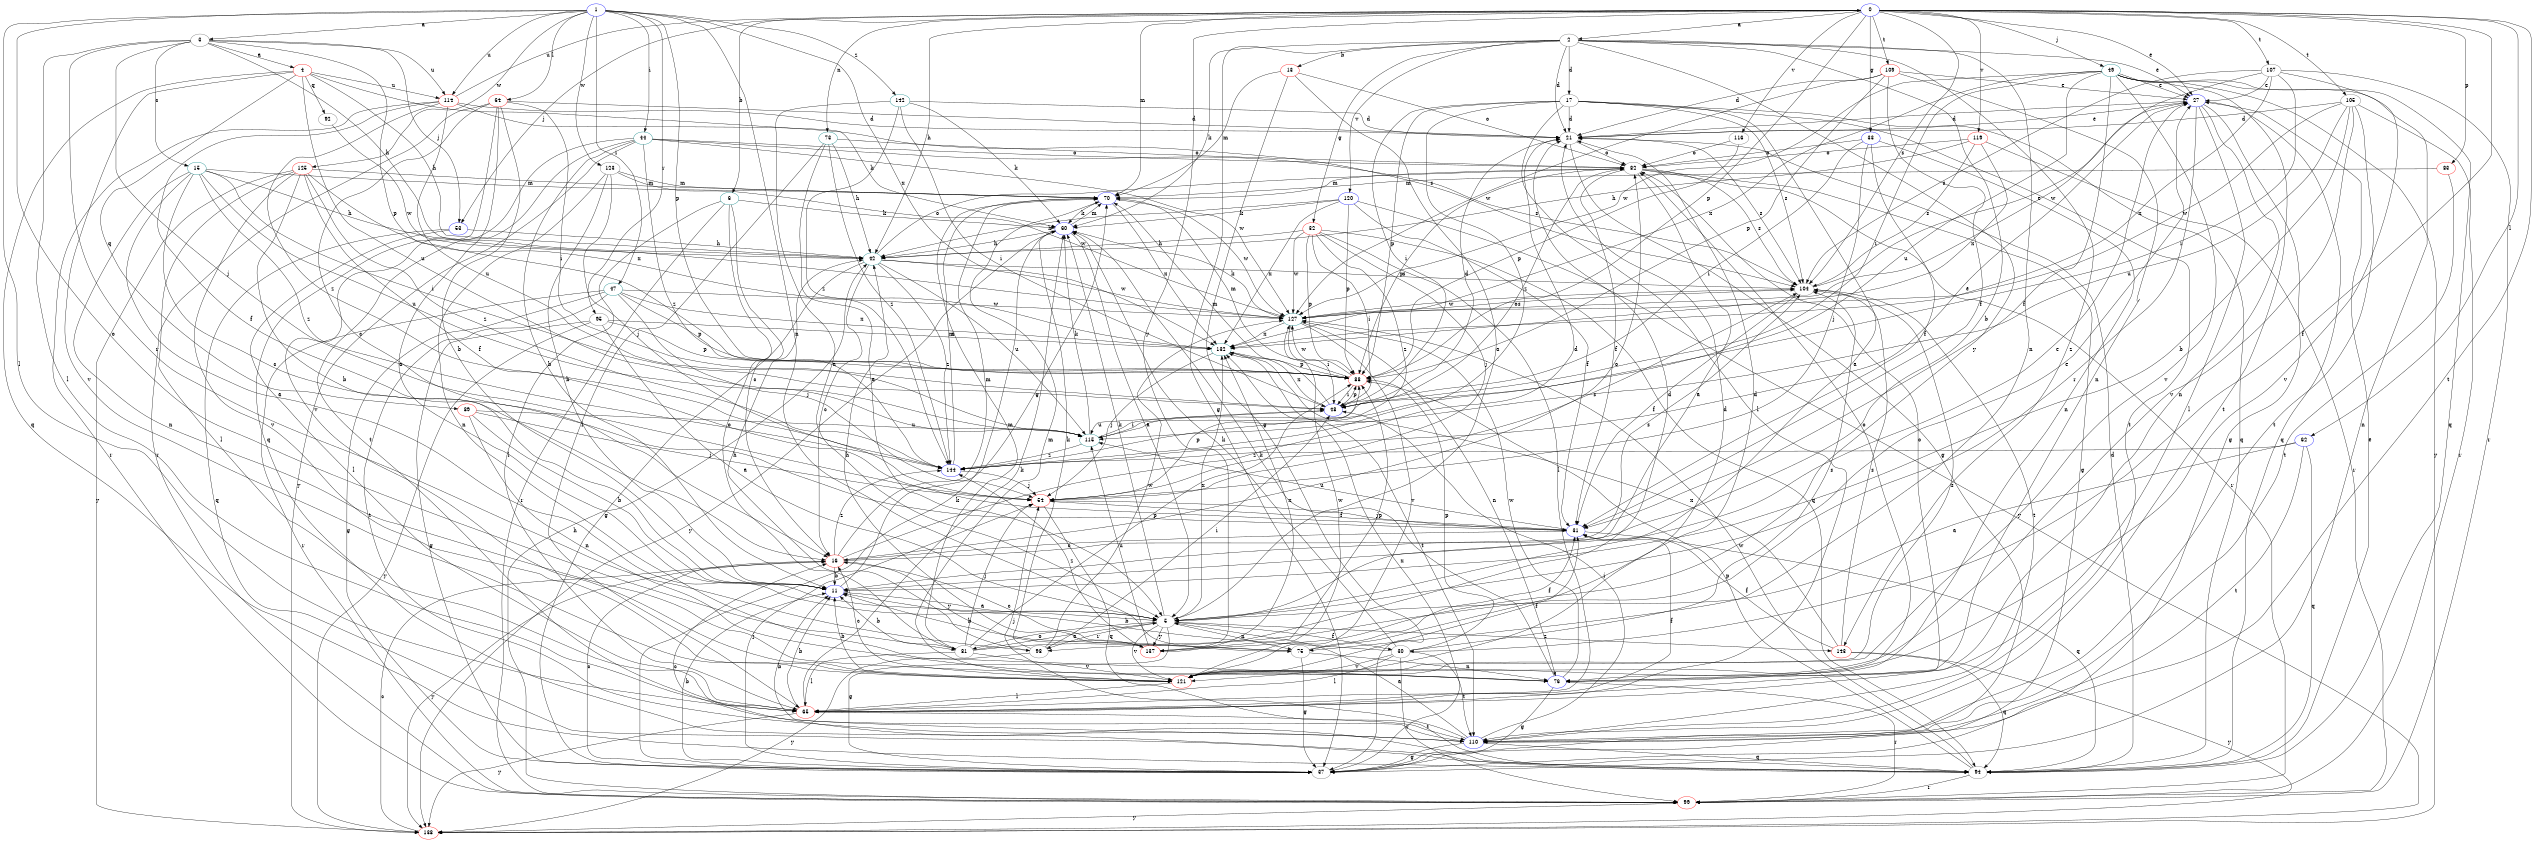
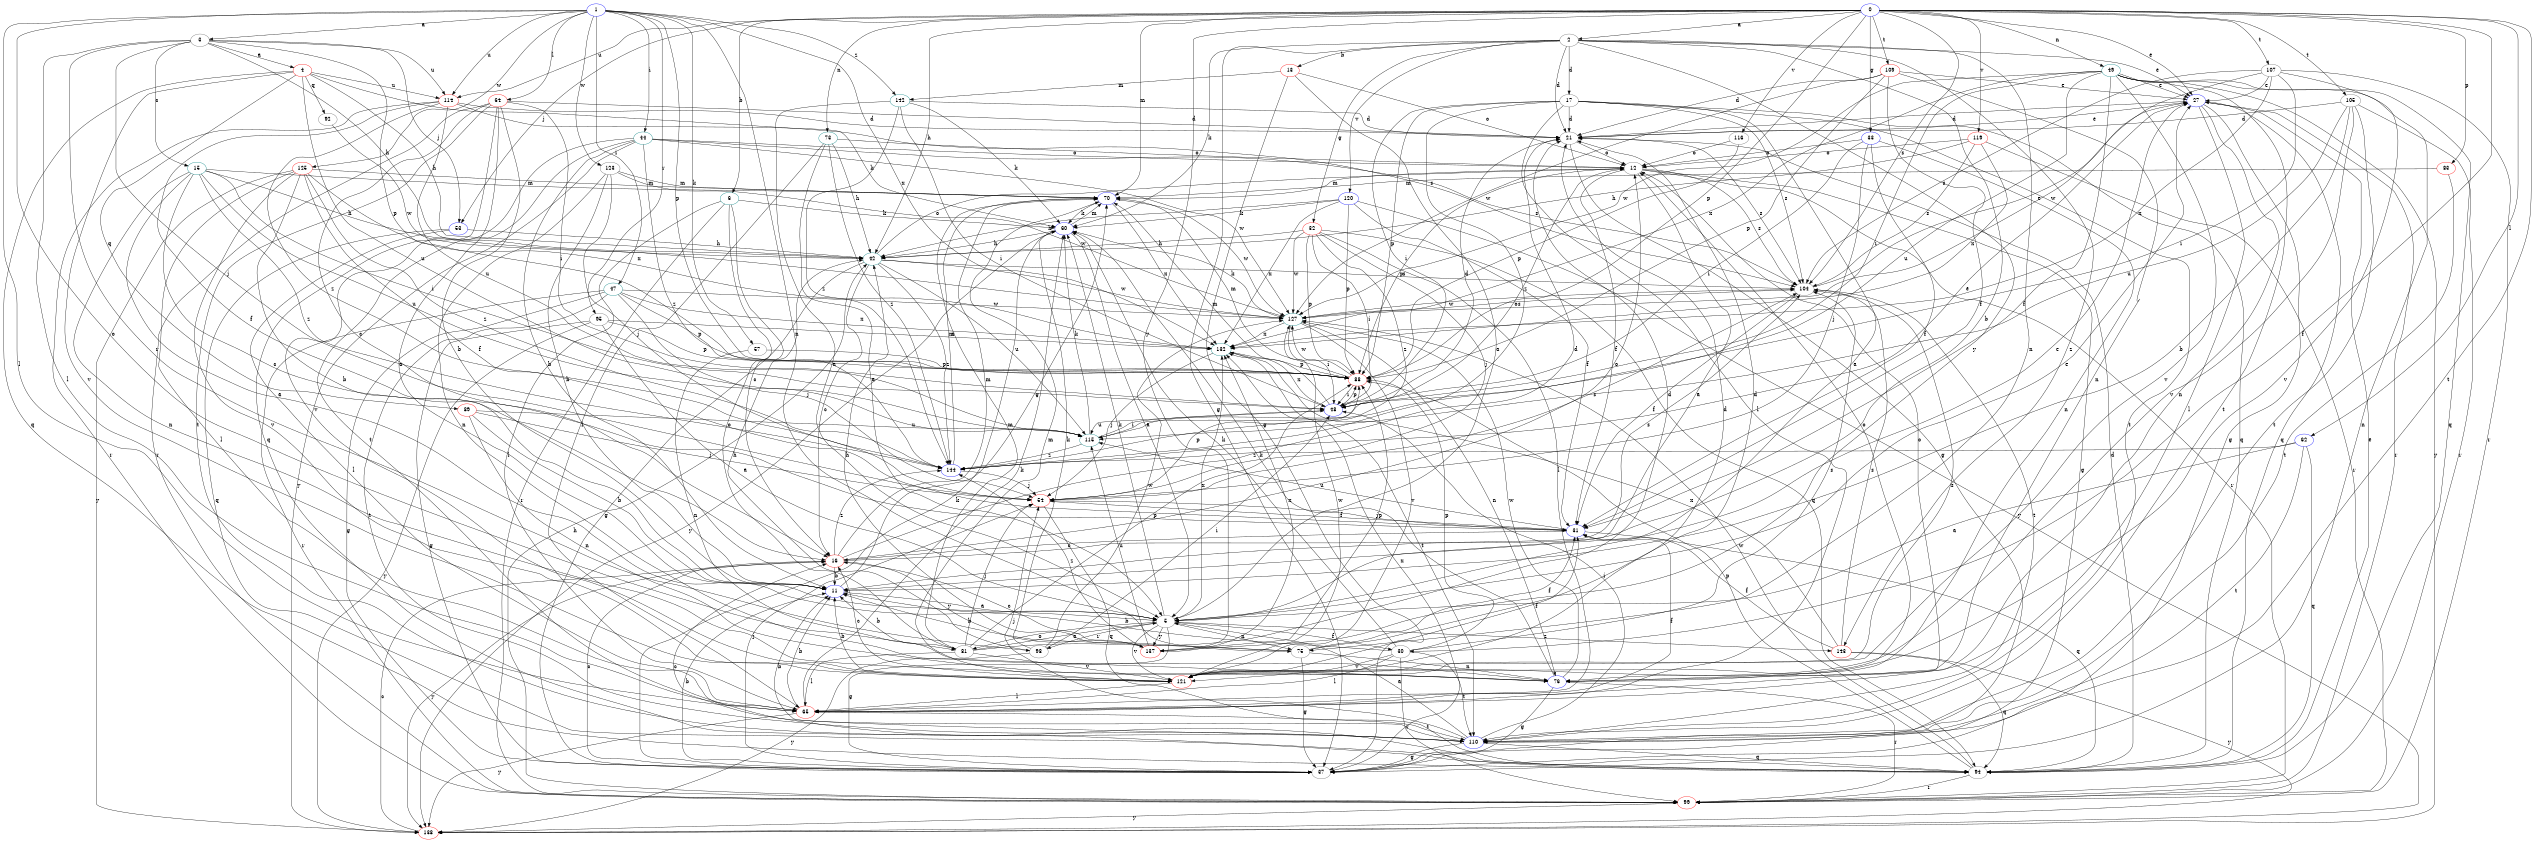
edge "114" -> "0": reversed
edge "0" -> "49": label "j" -> "n"
edge "13" -> "70": now "13" -> "142"
node "82": label "82" -> "12"
edge "105" -> "127": removed, label "w"
node "57": added
edge "27" -> "98": now "27" -> "99"
edge "64" -> "110": added, label "t"
